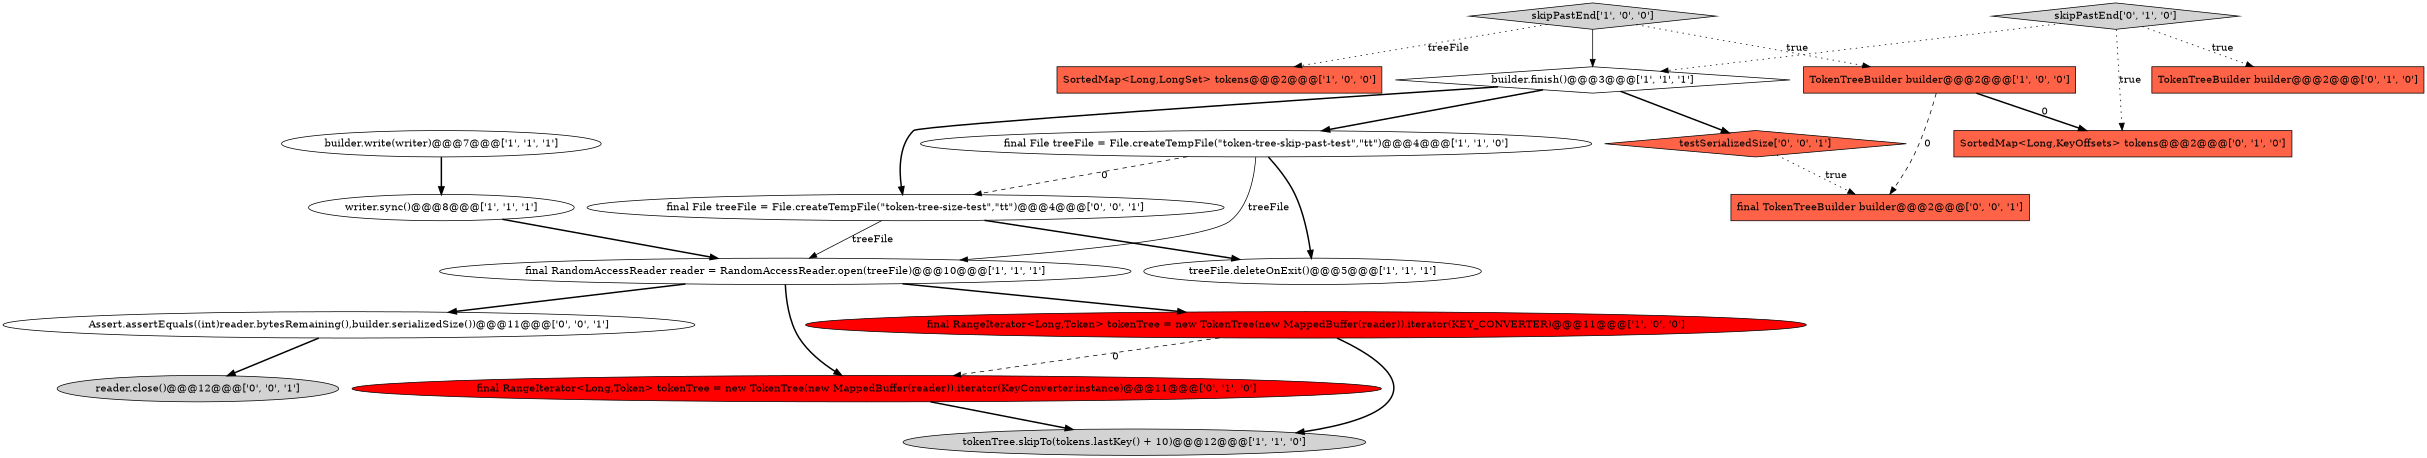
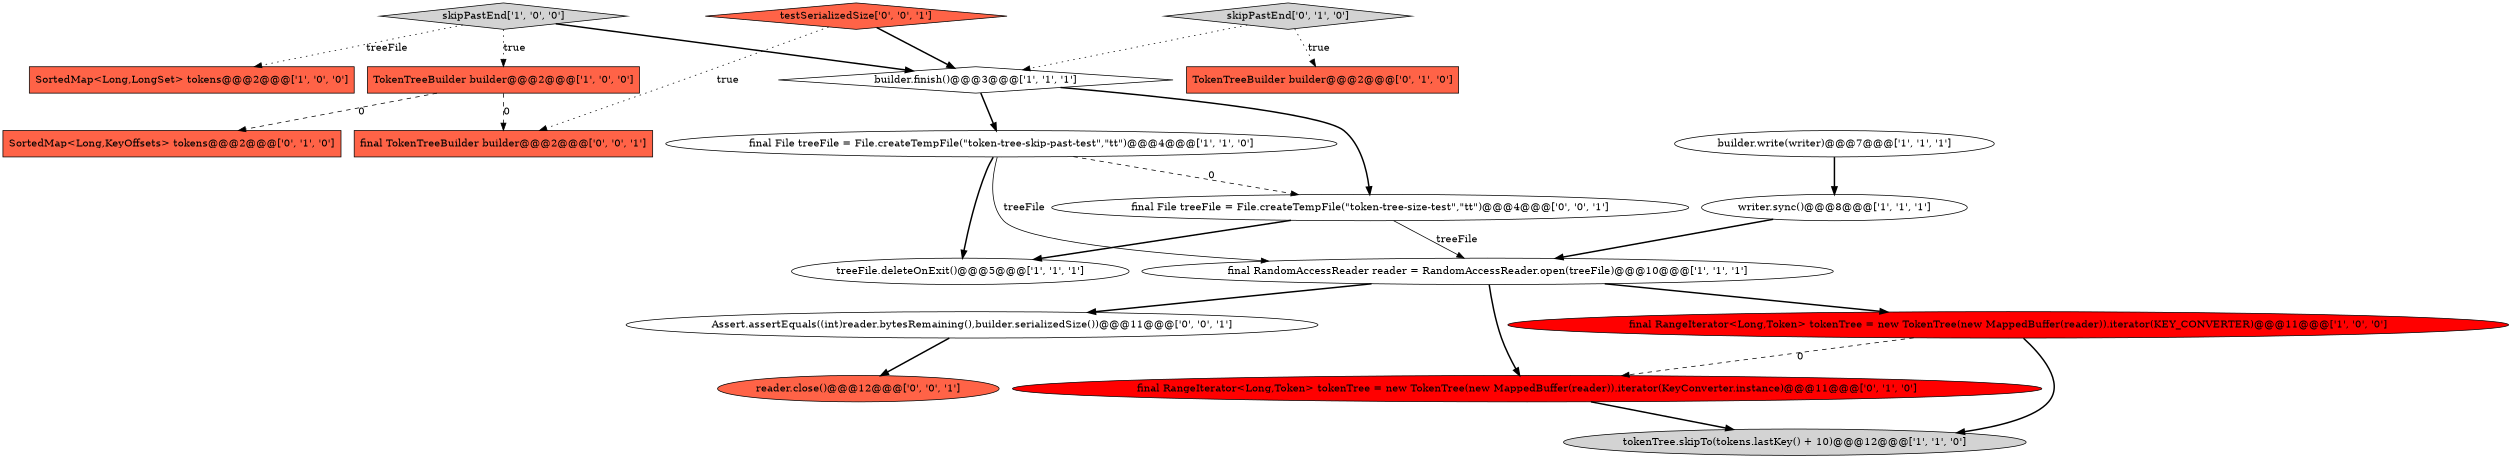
edge "skipPastEnd['1', '0', '0']" -> "builder.finish()@@@3@@@['1', '1', '1']": style solid -> bold
edge "skipPastEnd['0', '1', '0']" -> "SortedMap<Long,KeyOffsets> tokens@@@2@@@['0', '1', '0']": removed, label "true"
edge "builder.finish()@@@3@@@['1', '1', '1']" -> "testSerializedSize['0', '0', '1']": reversed
edge "TokenTreeBuilder builder@@@2@@@['1', '0', '0']" -> "SortedMap<Long,KeyOffsets> tokens@@@2@@@['0', '1', '0']": style bold -> dashed
node "reader.close()@@@12@@@['0', '0', '1']": fillcolor lightgray -> tomato
